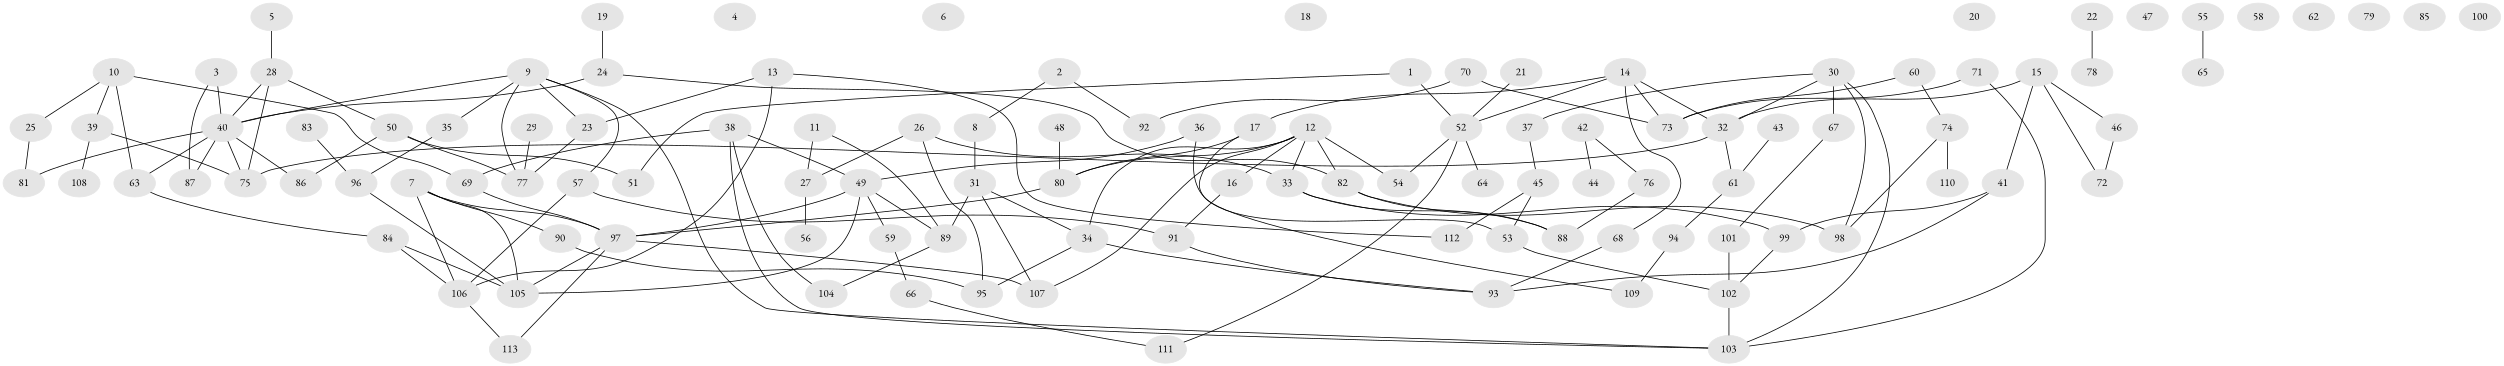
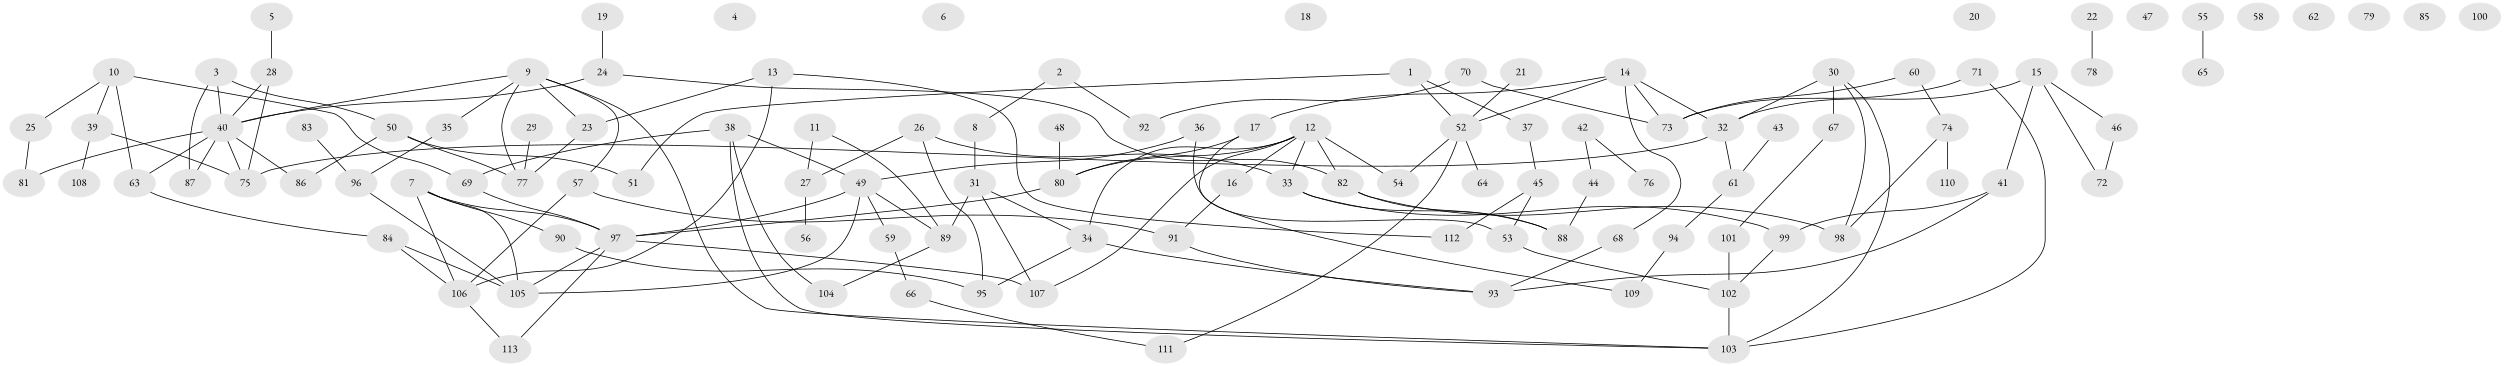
edge "30" -- "37": now "1" -- "37"
edge "28" -- "50": now "3" -- "50"
edge "76" -- "88": now "44" -- "88"
